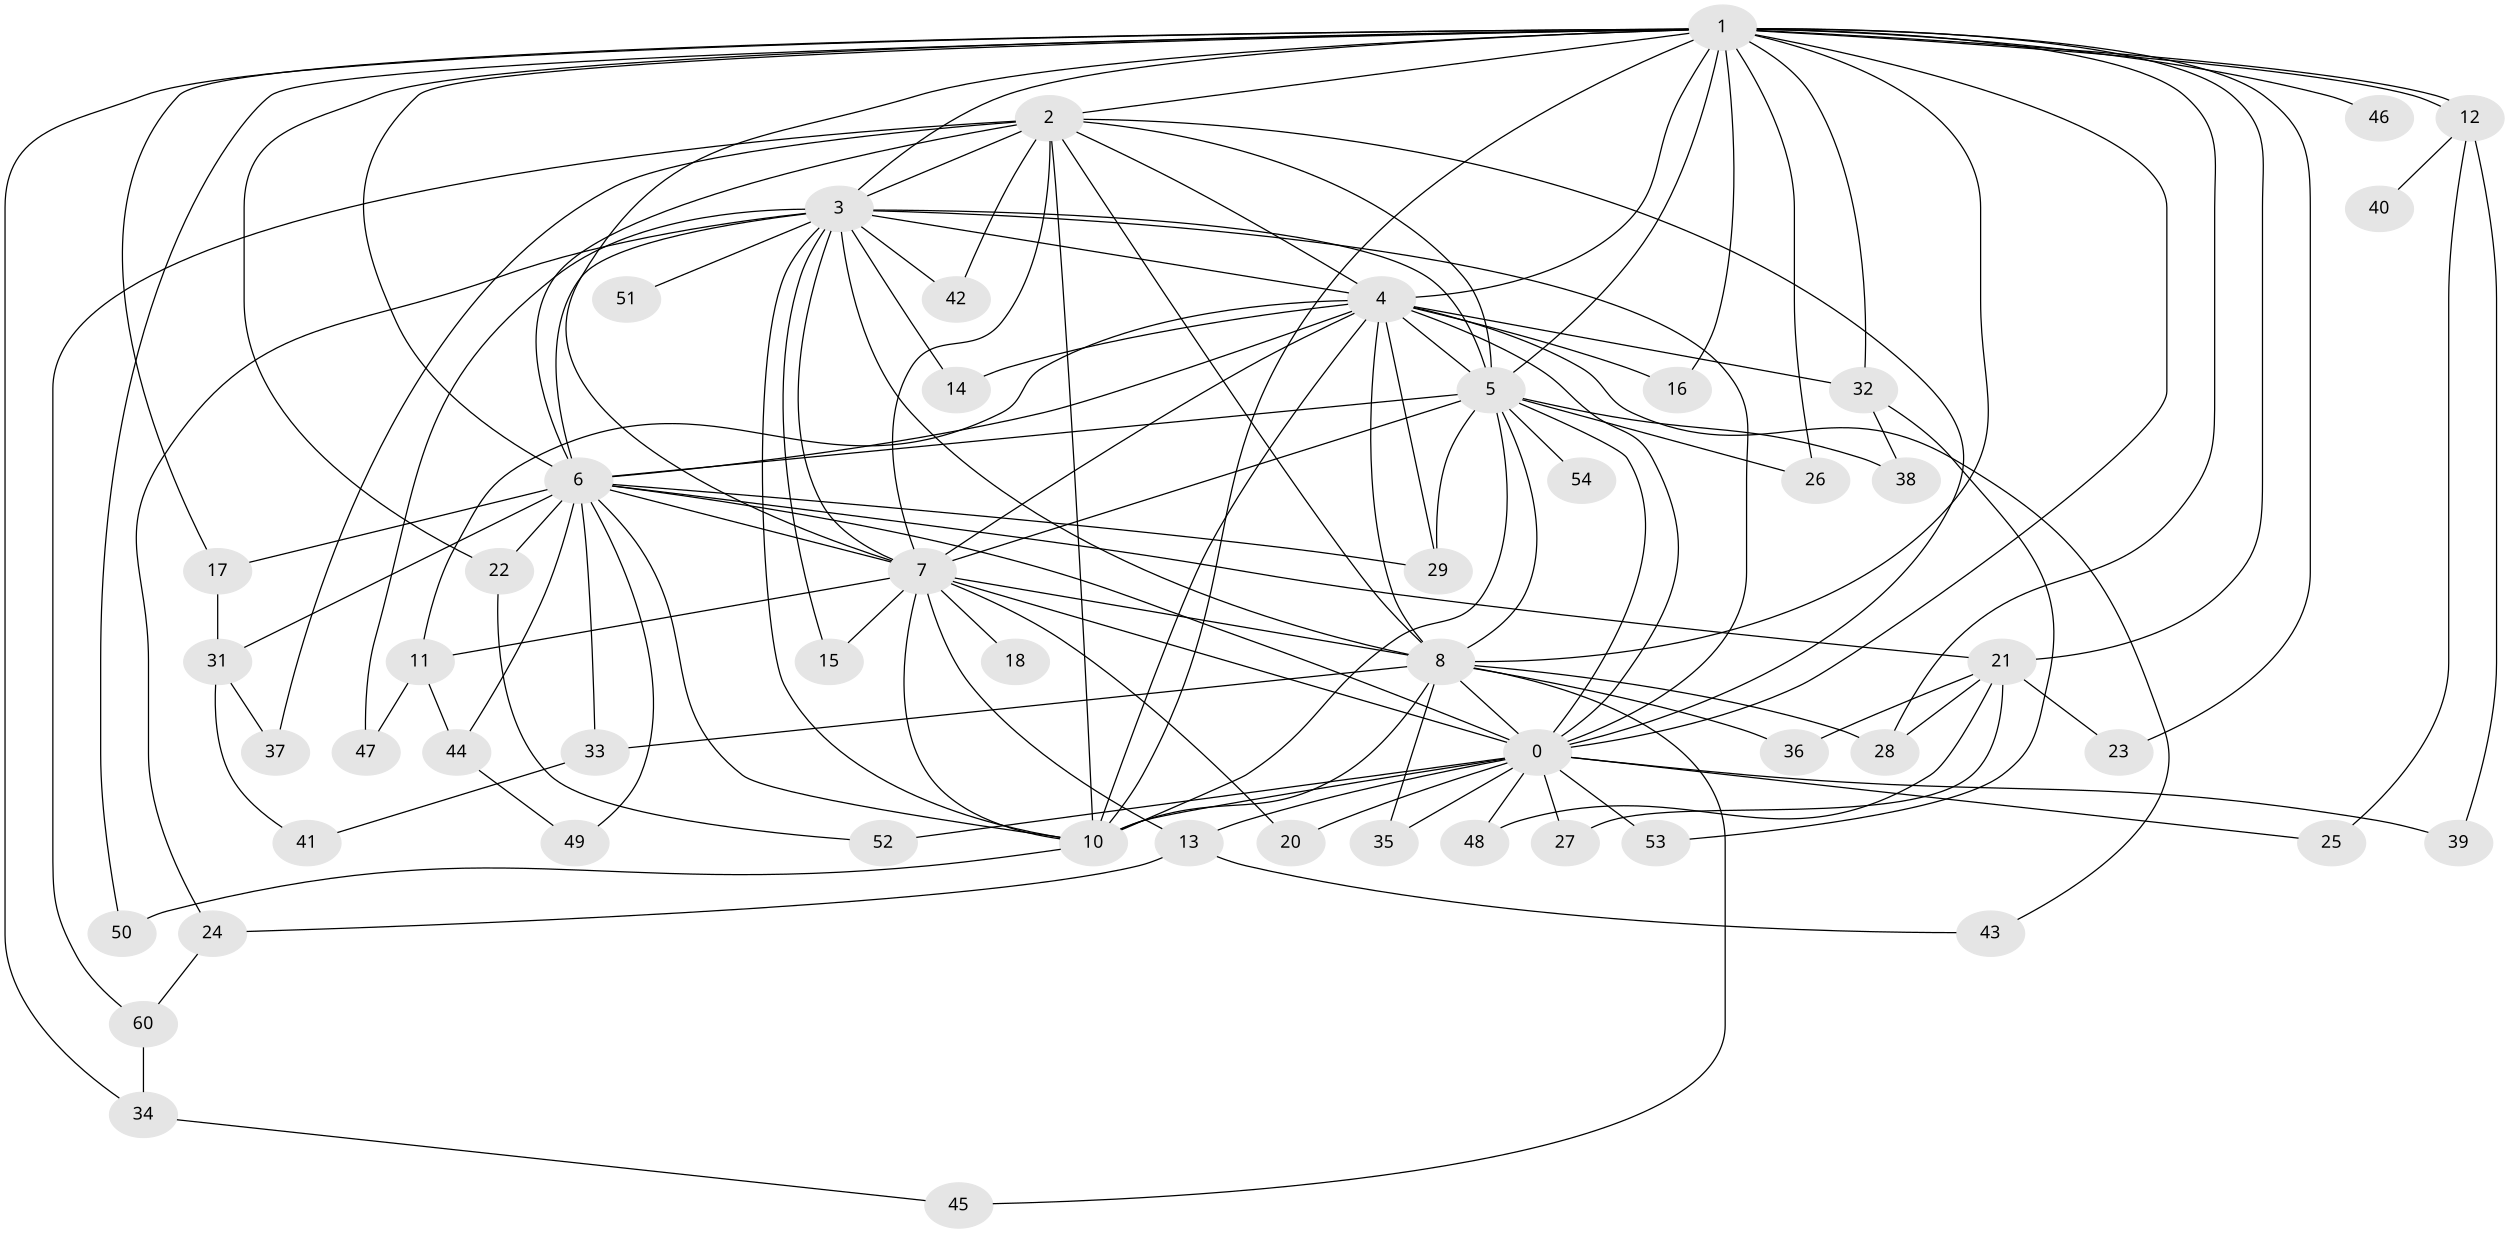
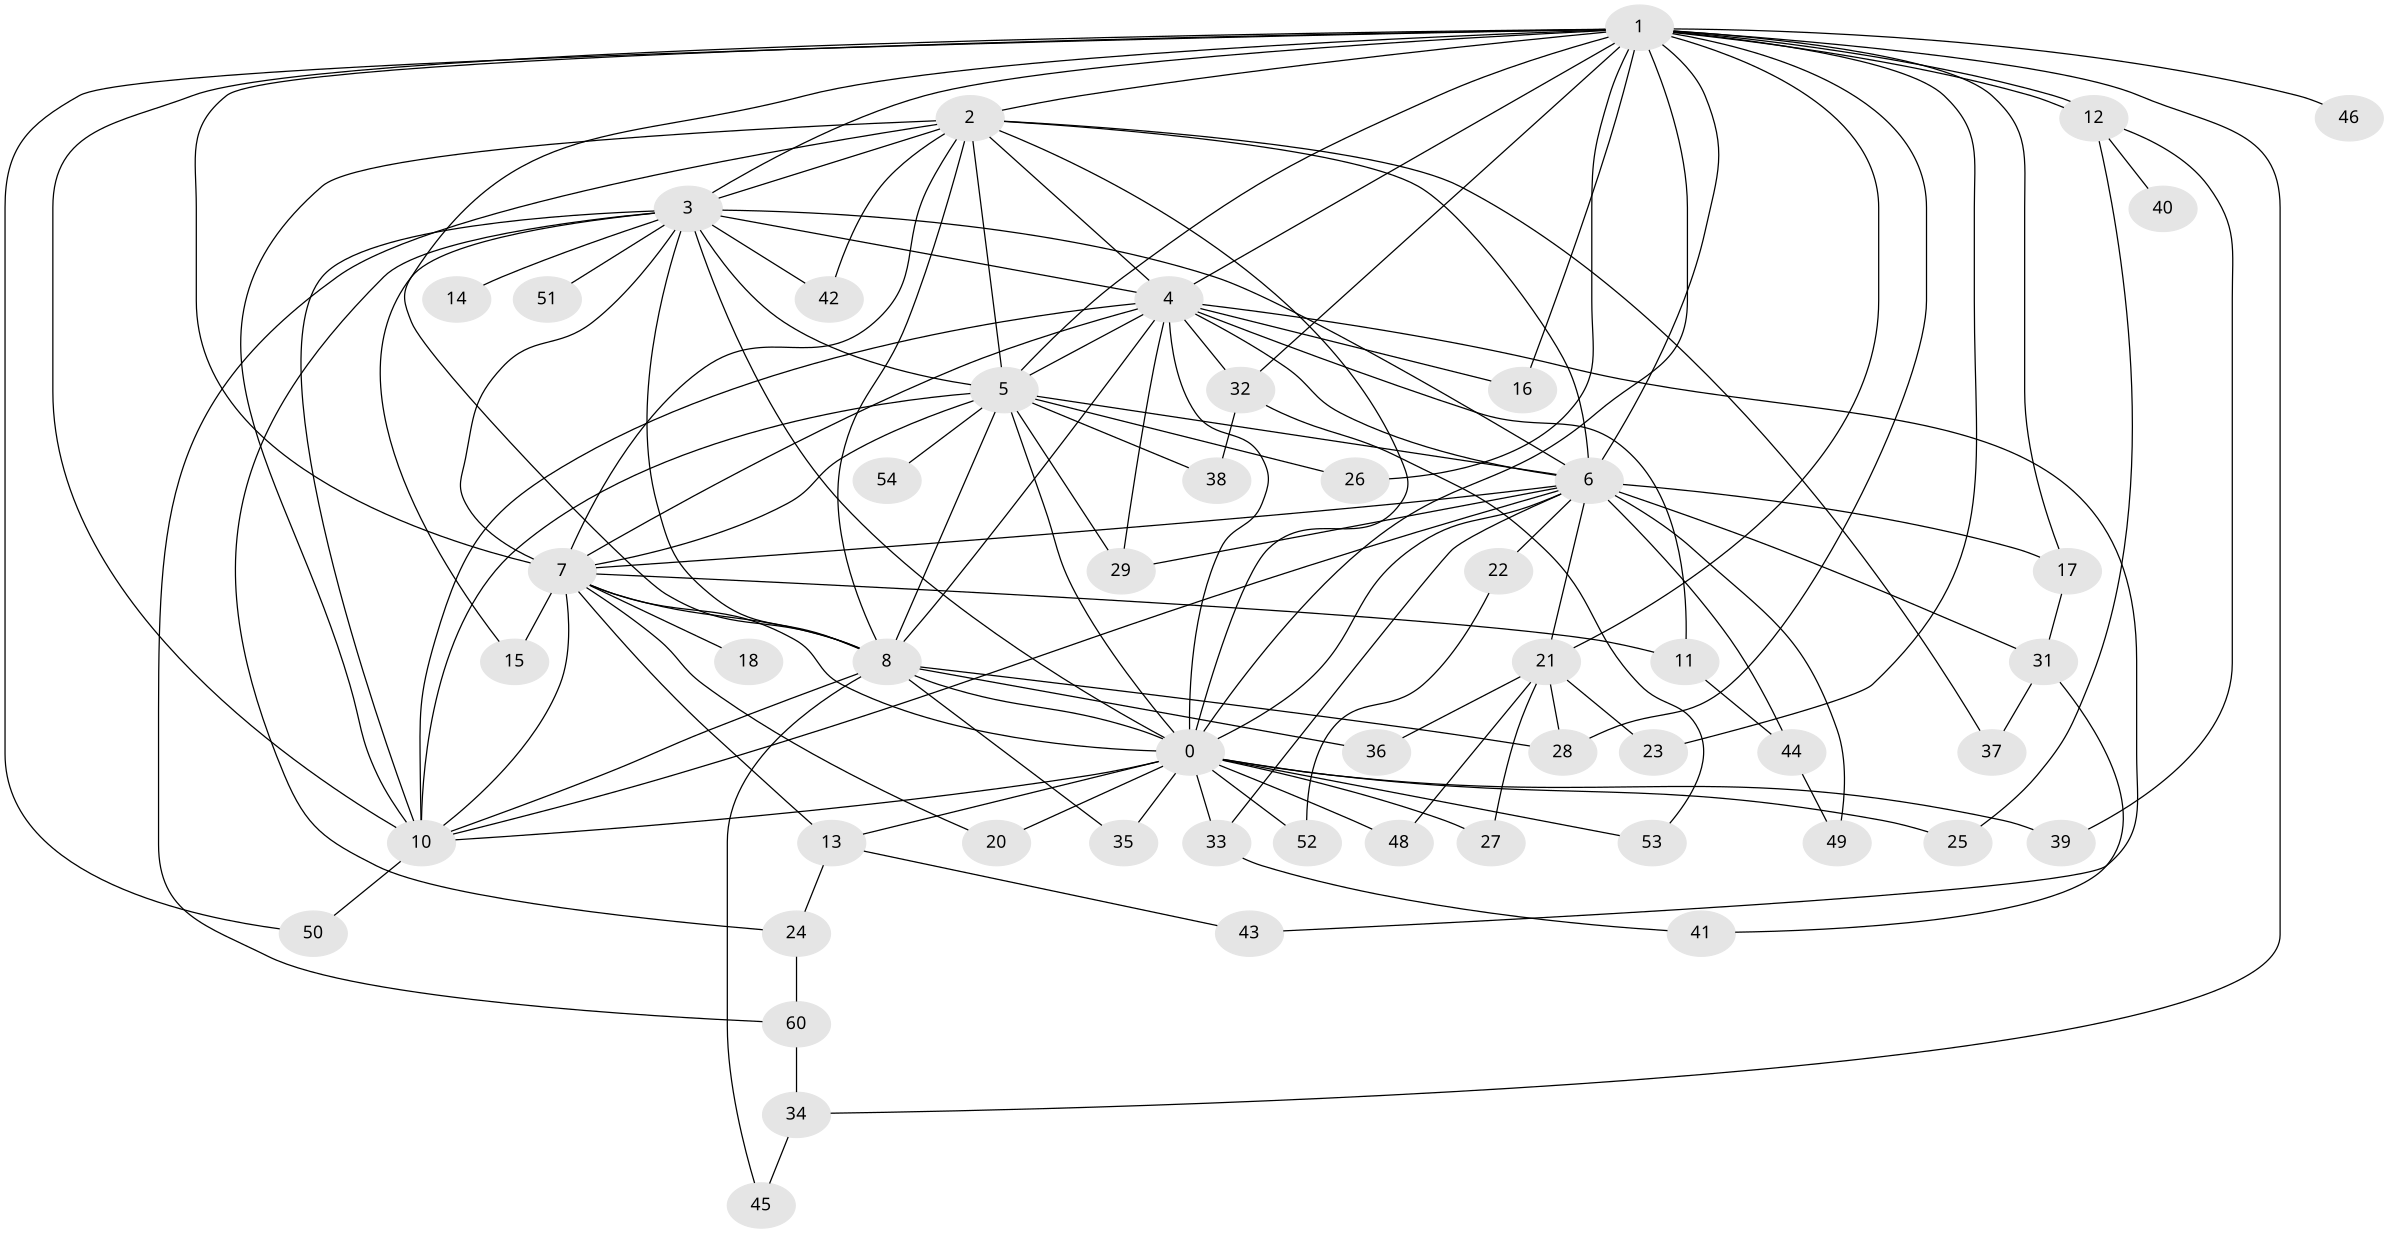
edge "1" -- "22": removed
edge "4" -- "14": removed
edge "8" -- "33": now "0" -- "33"
node "47": removed
